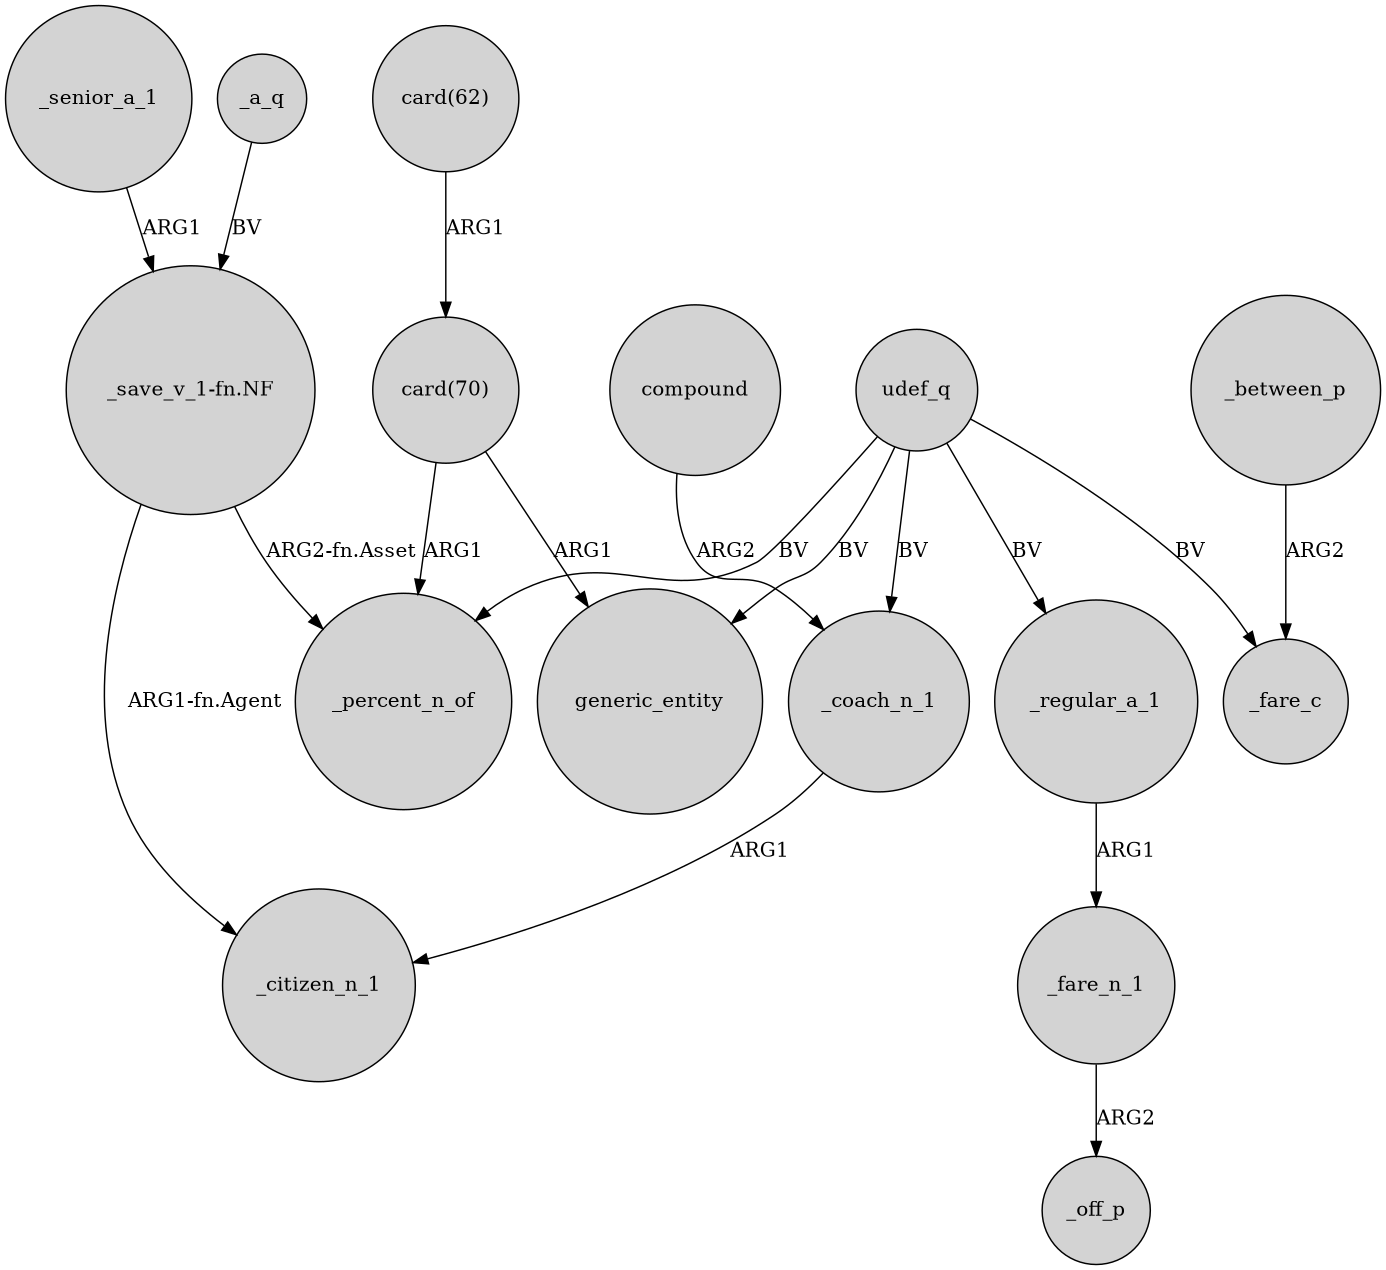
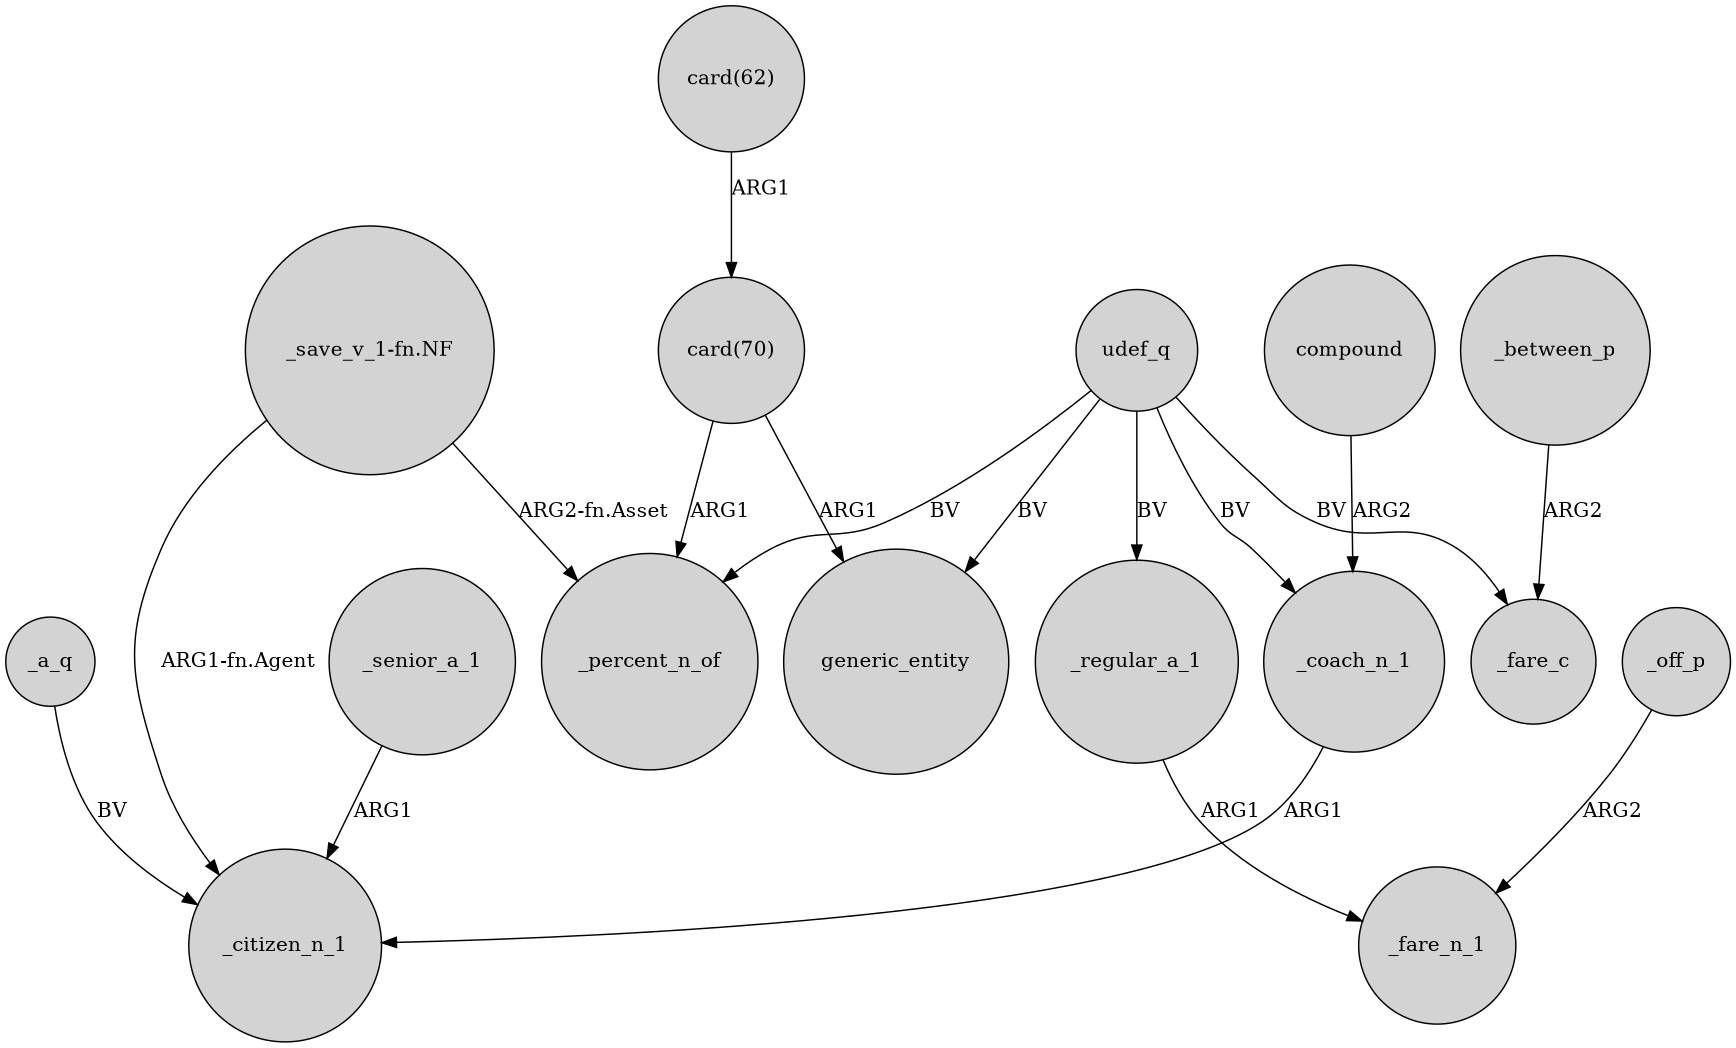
edge "_a_q" -> "_save_v_1-fn.NF": now "_a_q" -> "_citizen_n_1"
edge "_senior_a_1" -> "_save_v_1-fn.NF": now "_senior_a_1" -> "_citizen_n_1"
edge "_fare_n_1" -> "_off_p": reversed
